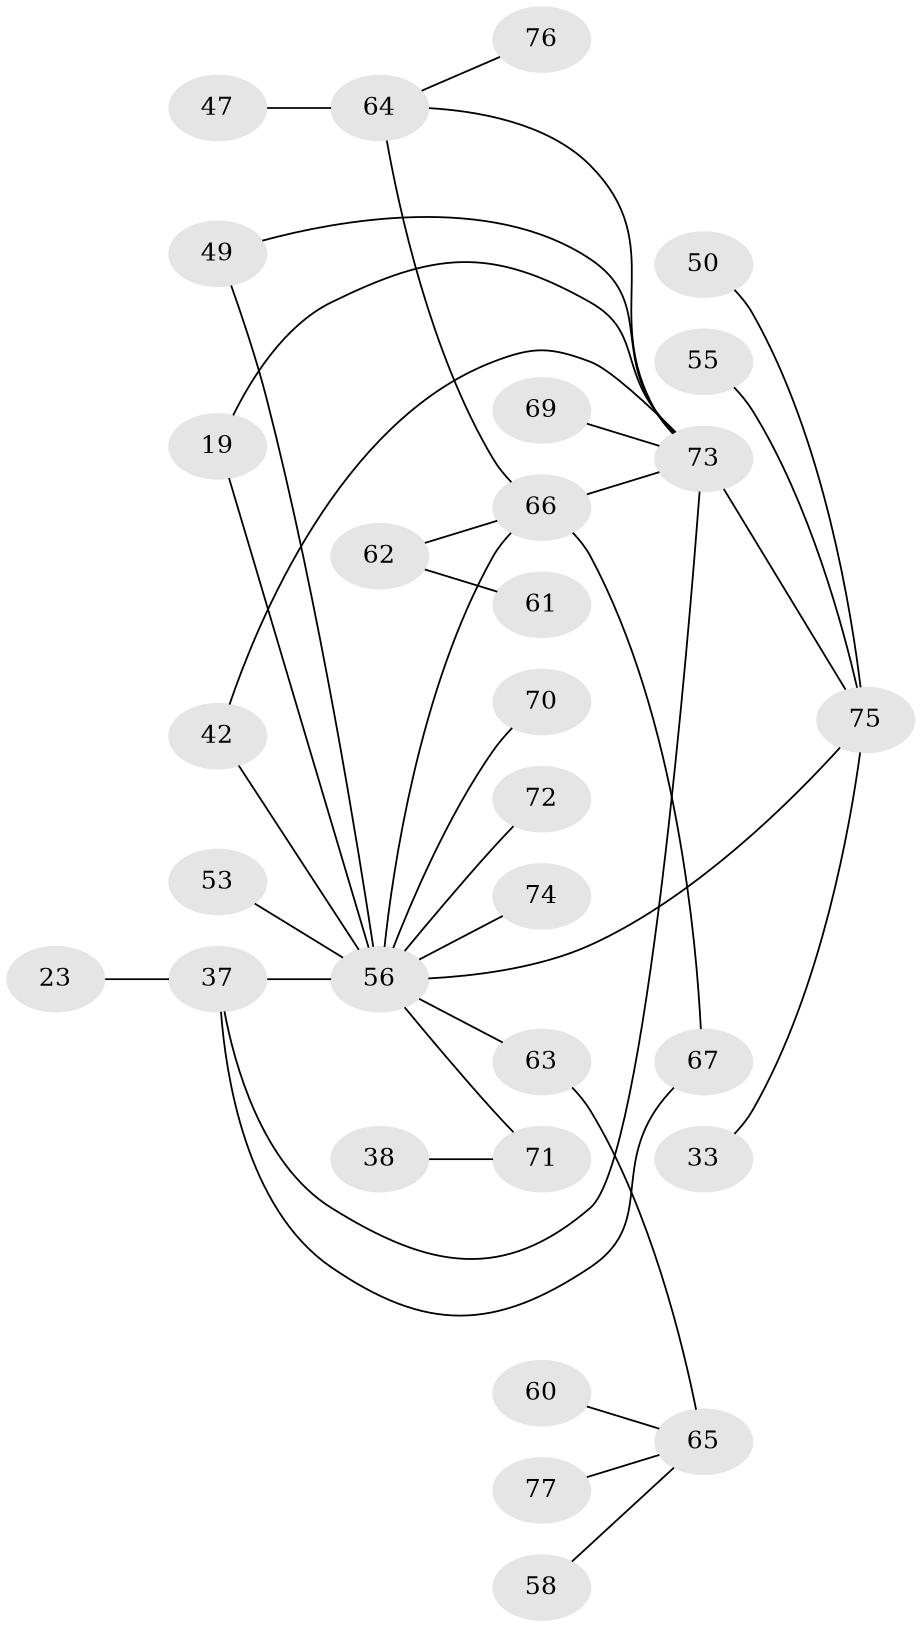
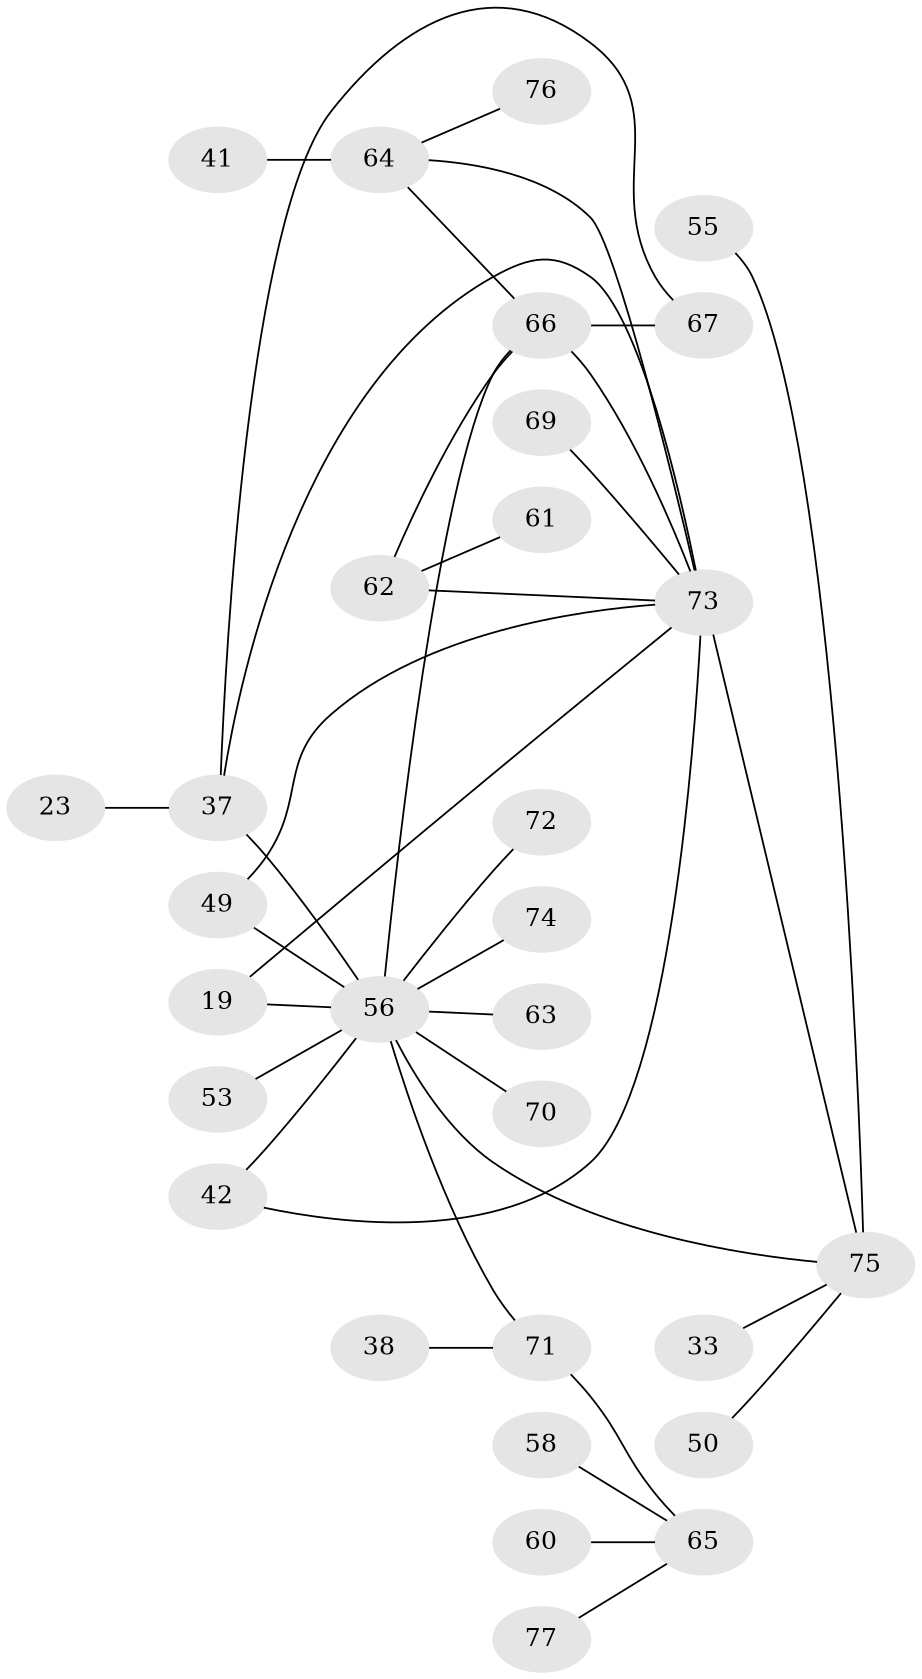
node "47": label "47" -> "41"
edge "62" -- "73": added
edge "63" -- "65": now "71" -- "65"
